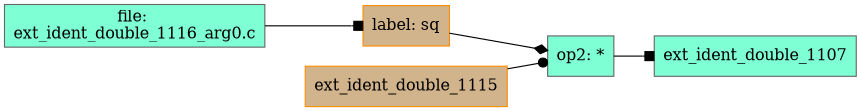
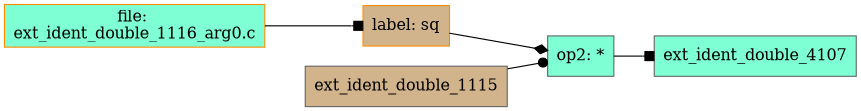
node "file: ext_ident_double_1116_arg0.c": color gray40 -> darkorange
node "ext_ident_double_1107": label "ext_ident_double_1107" -> "ext_ident_double_4107"
node "ext_ident_double_1115": color darkorange -> gray40
